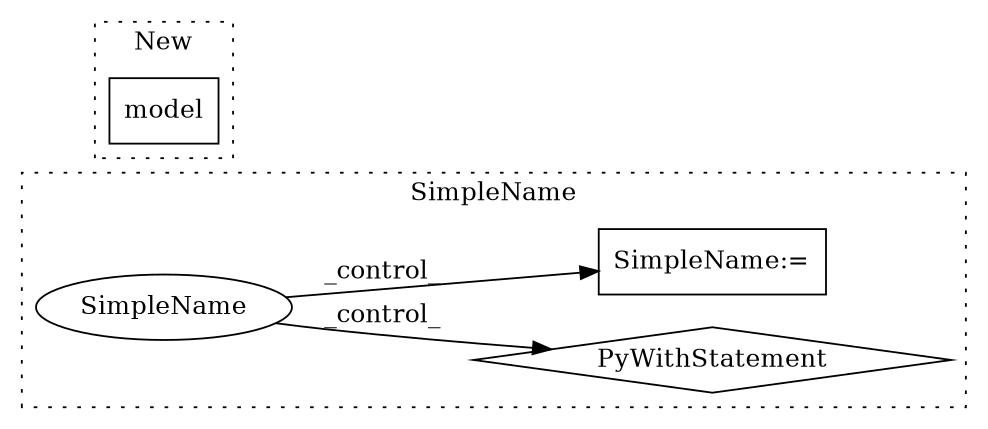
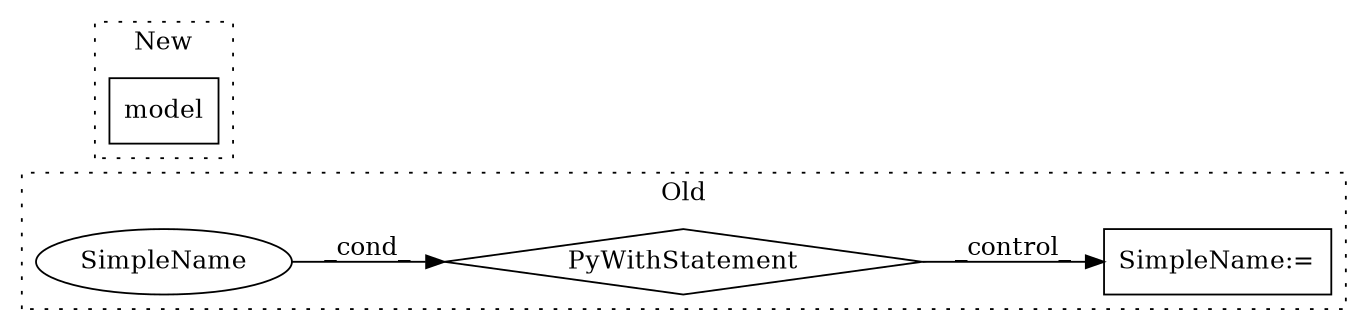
cluster "SimpleName": label "SimpleName" -> "Old"
edge "SimpleName" -> "SimpleName:=": now "PyWithStatement" -> "SimpleName:="
edge "SimpleName" -> "PyWithStatement": label "_control_" -> "_cond_"
